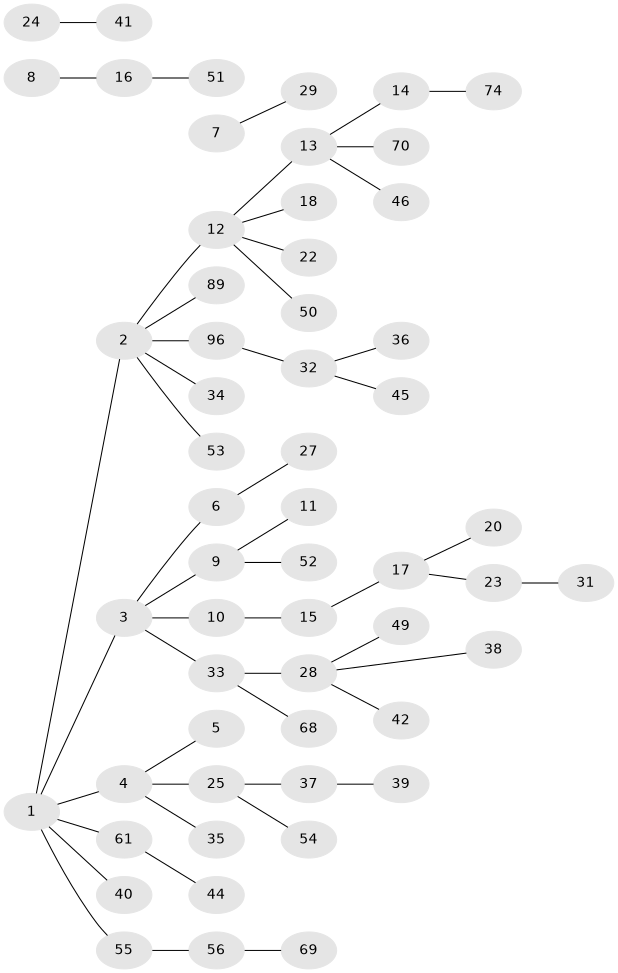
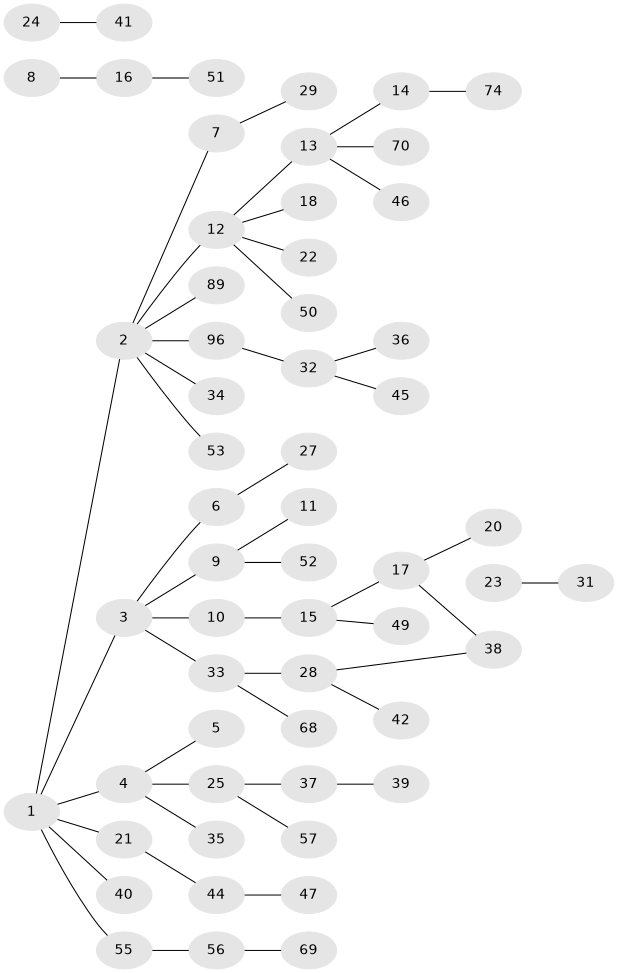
edge "7" -- "2": added
edge "17" -- "23": now "17" -- "38"
edge "49" -- "28": now "49" -- "15"
node "61": label "61" -> "21"
node "54": label "54" -> "57"
node "47": added
